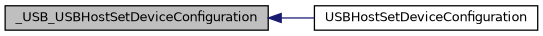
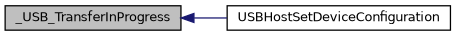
node "_USB_USBHostSetDeviceConfiguration": label "_USB_USBHostSetDeviceConfiguration" -> "_USB_TransferInProgress"
